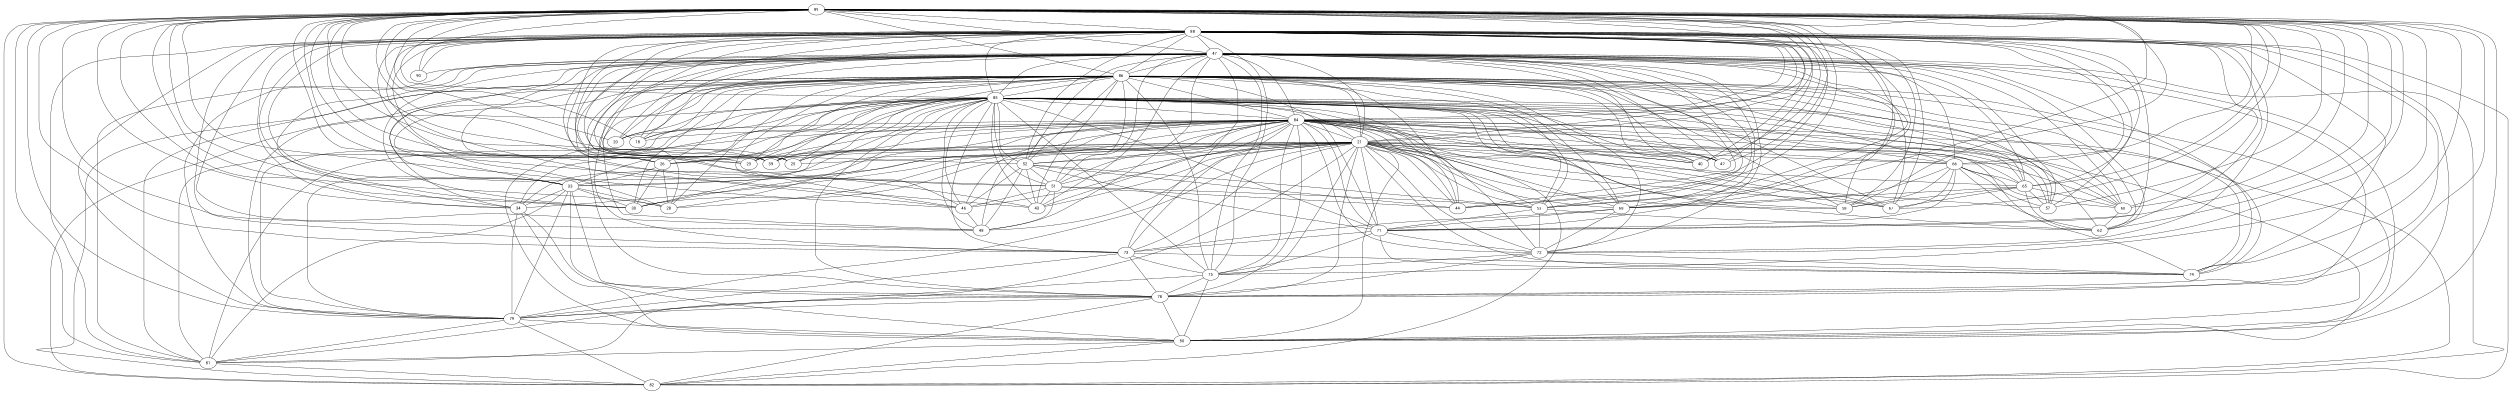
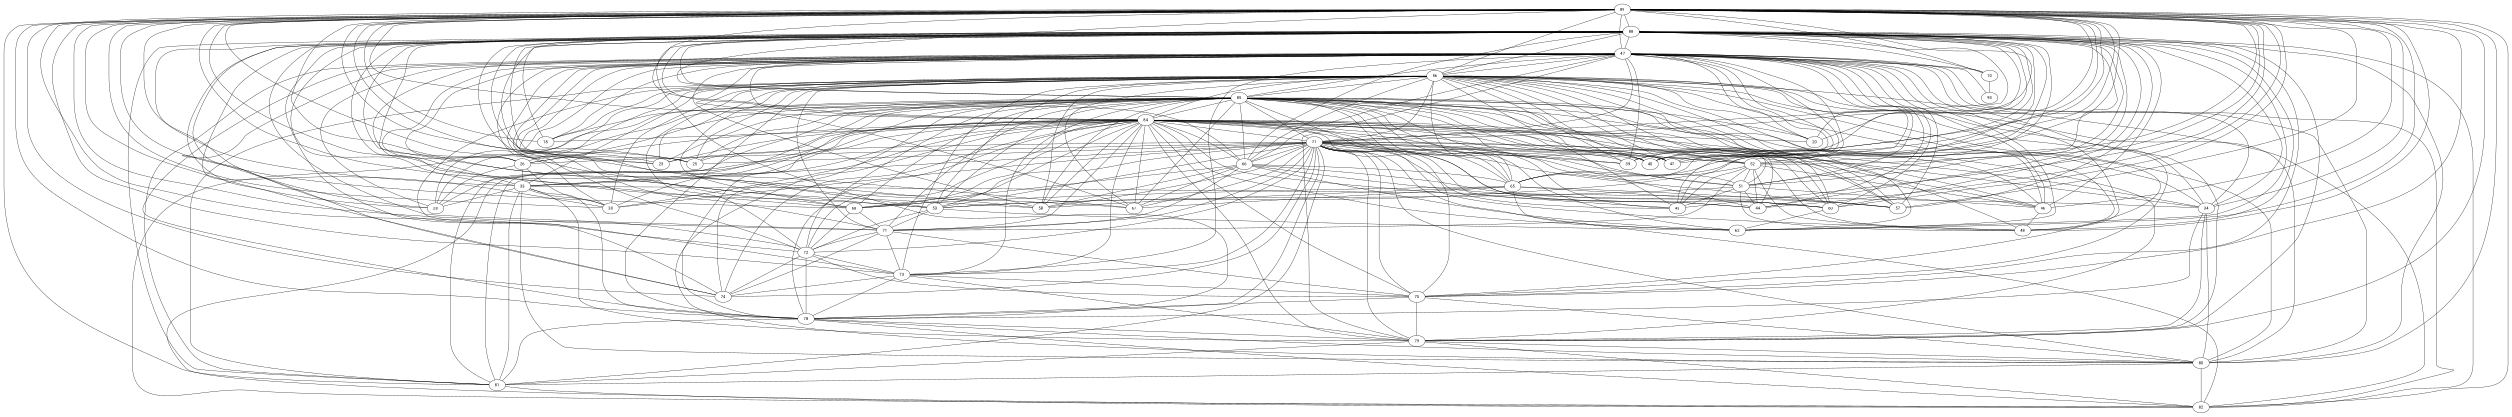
node "90": label "90" -> "10"
node "93": added
edge "68" -- "73": now "72" -- "73"
